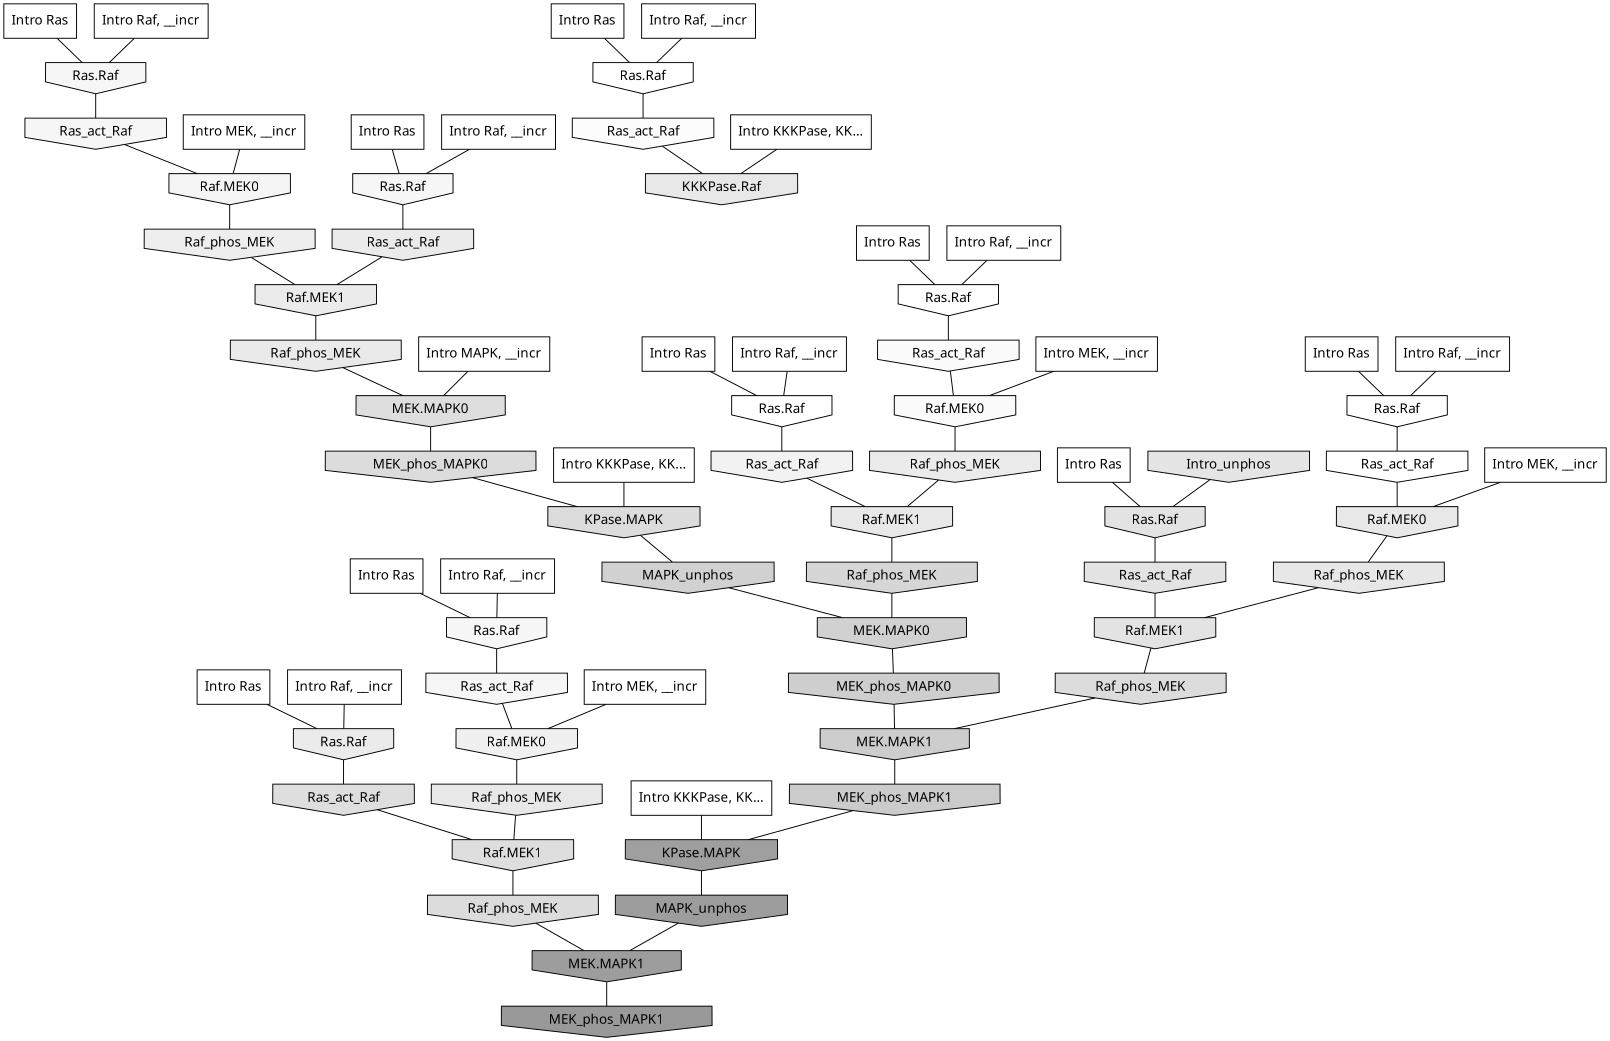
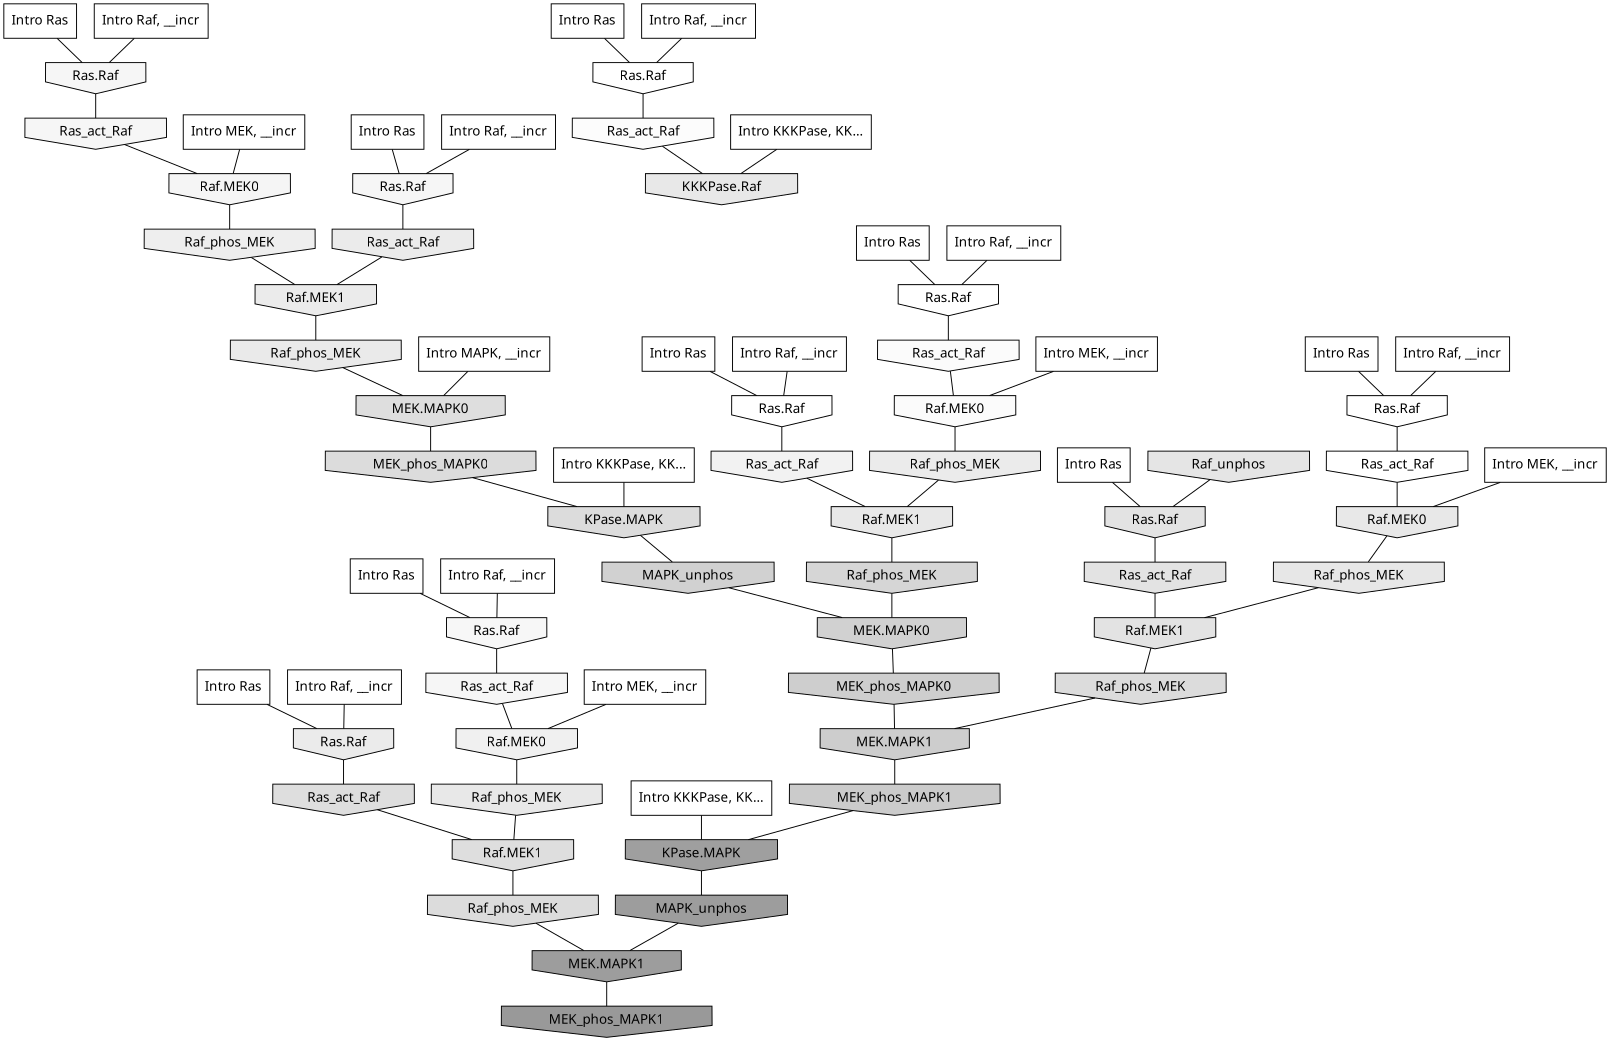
node "Intro_unphos": label "Intro_unphos" -> "Raf_unphos"
